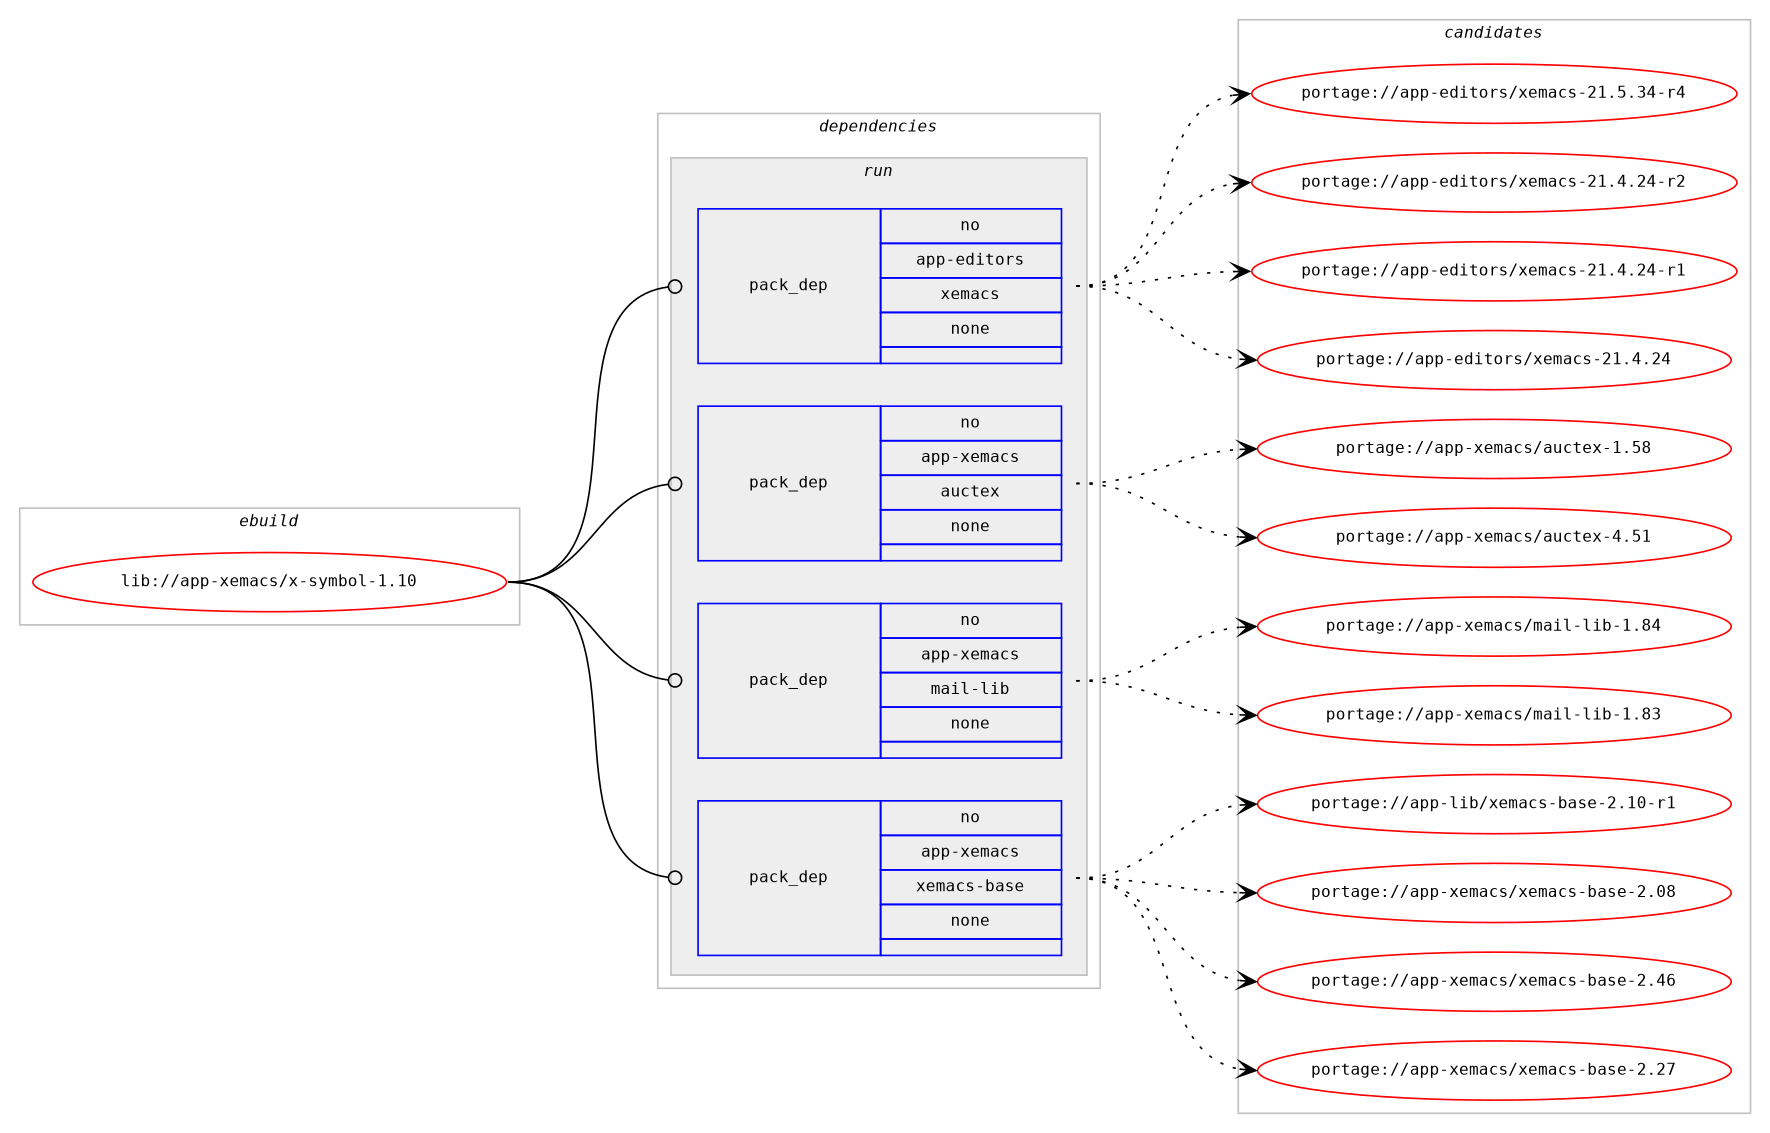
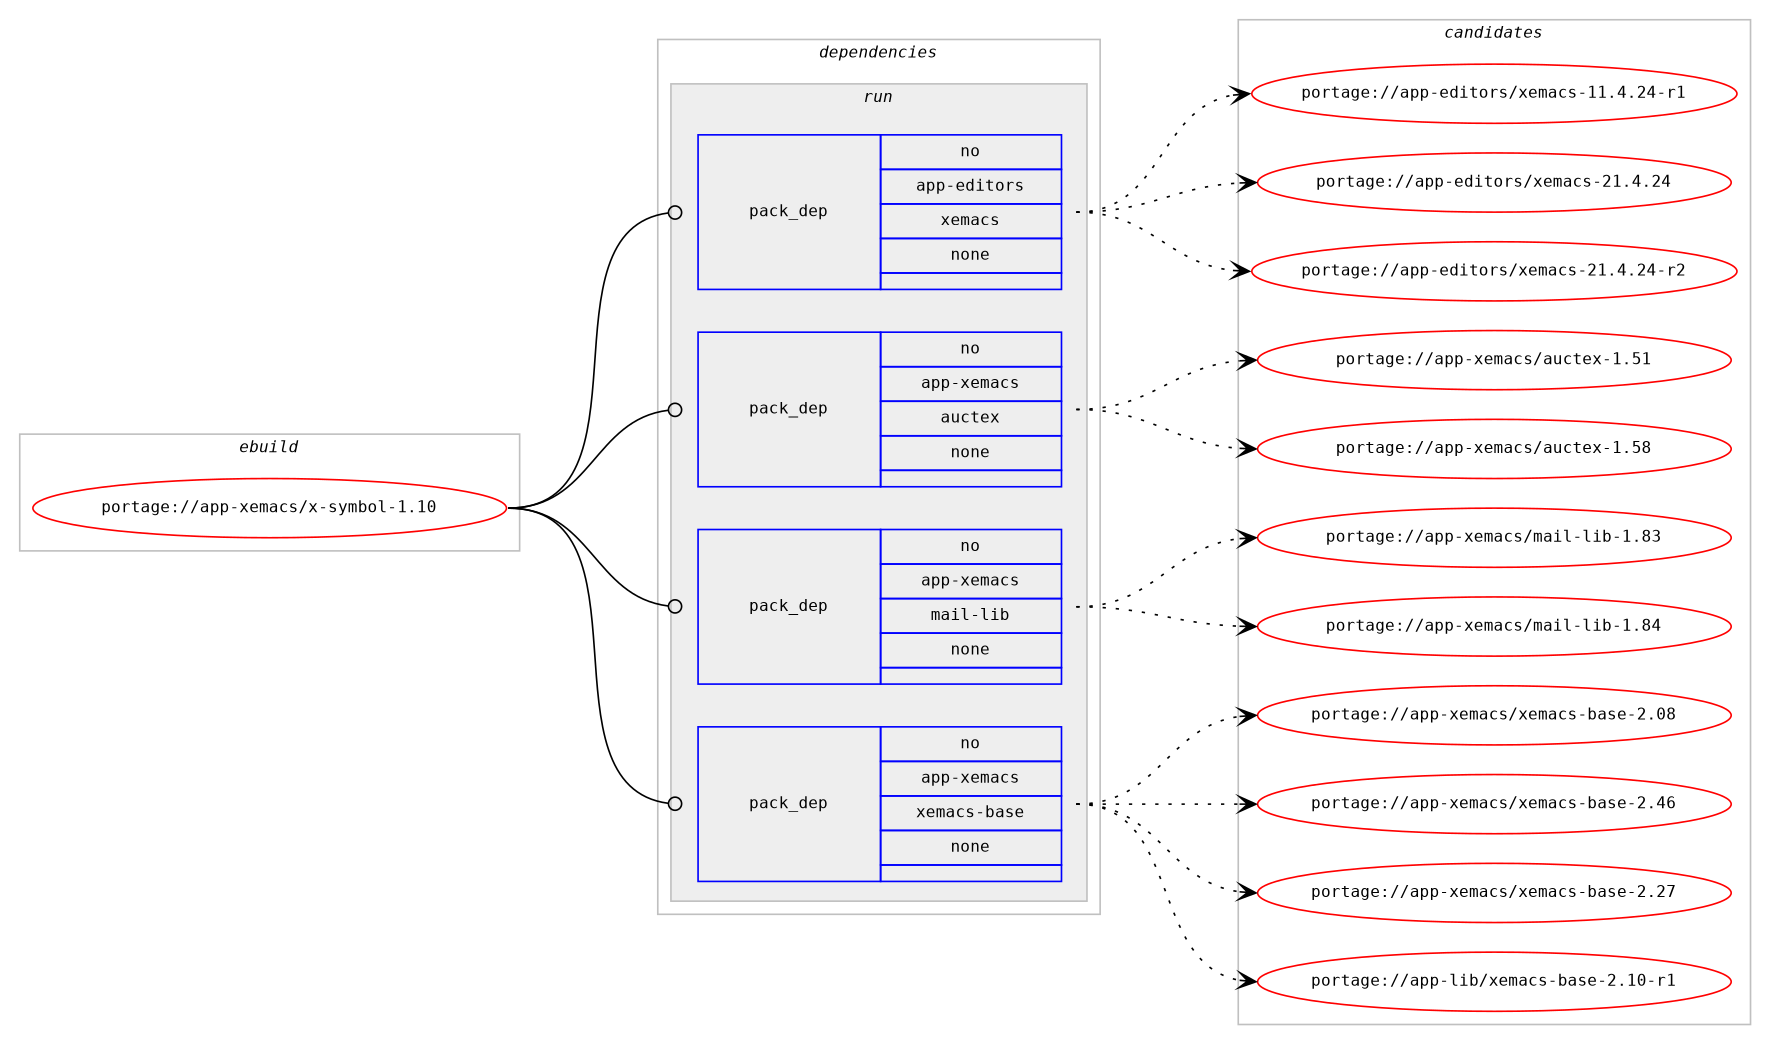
node "portage://app-editors/xemacs-21.5.34-r4": removed
node "portage://app-editors/xemacs-21.4.24-r1": label "portage://app-editors/xemacs-21.4.24-r1" -> "portage://app-editors/xemacs-11.4.24-r1"
node "portage://app-xemacs/auctex-4.51": label "portage://app-xemacs/auctex-4.51" -> "portage://app-xemacs/auctex-1.51"
node "lib://app-xemacs/x-symbol-1.10": label "lib://app-xemacs/x-symbol-1.10" -> "portage://app-xemacs/x-symbol-1.10"
